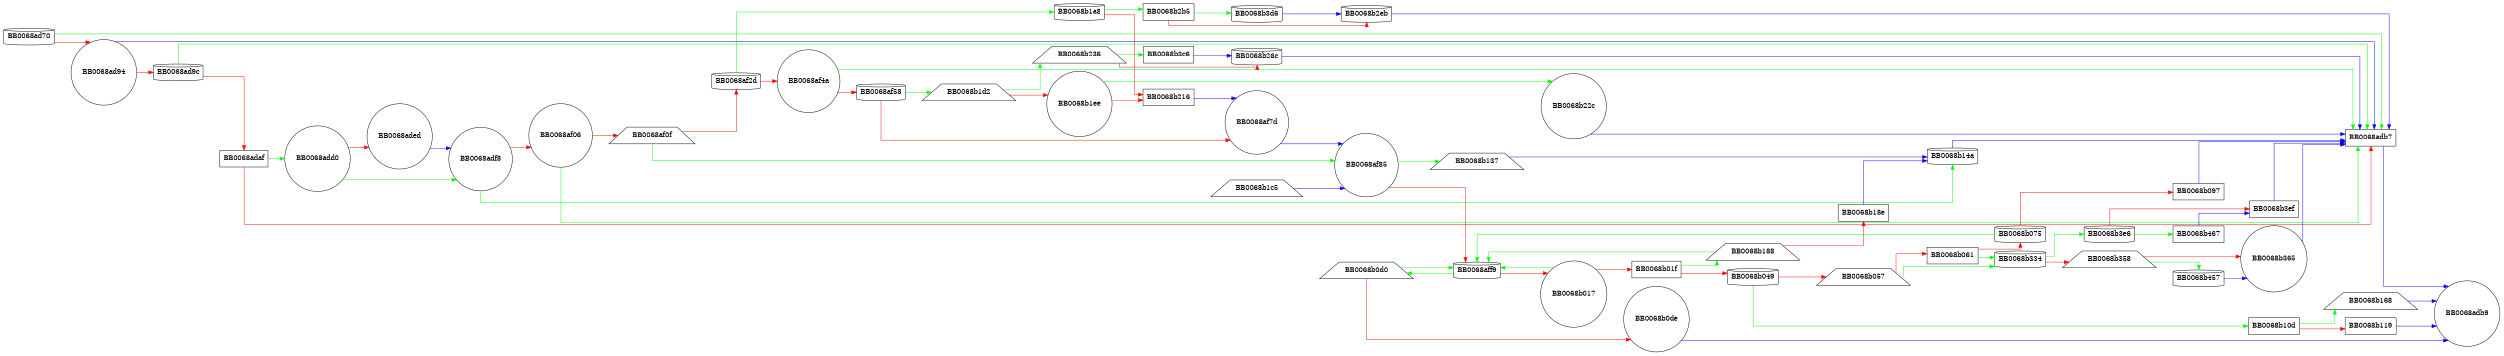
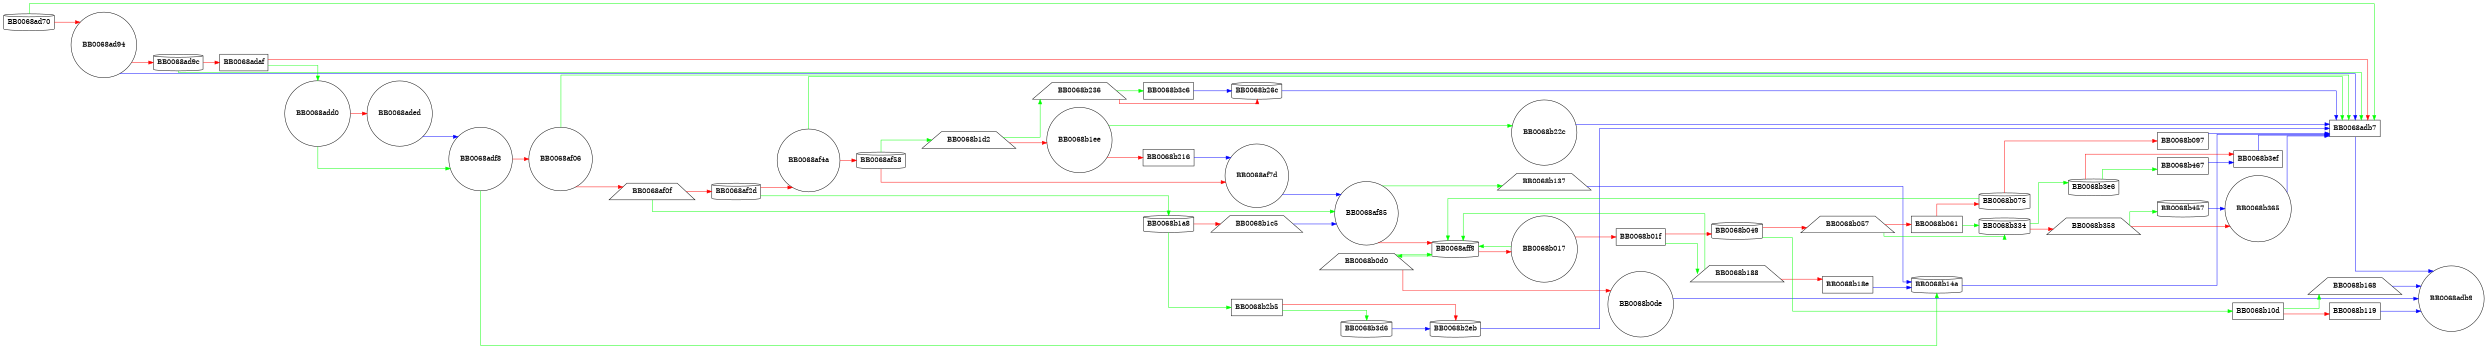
edge "BB0068b1a8" -> "BB0068b216": now "BB0068b1a8" -> "BB0068b1c5"
